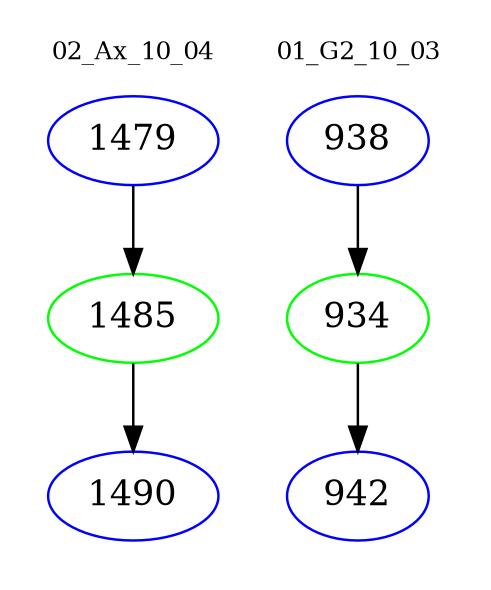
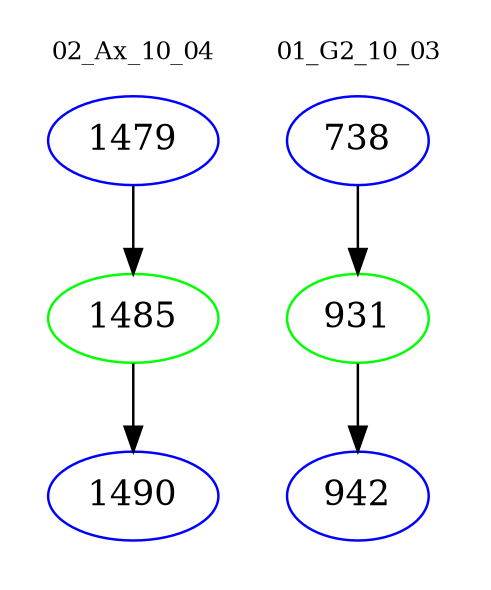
node "938": label "938" -> "738"
node "934": label "934" -> "931"
